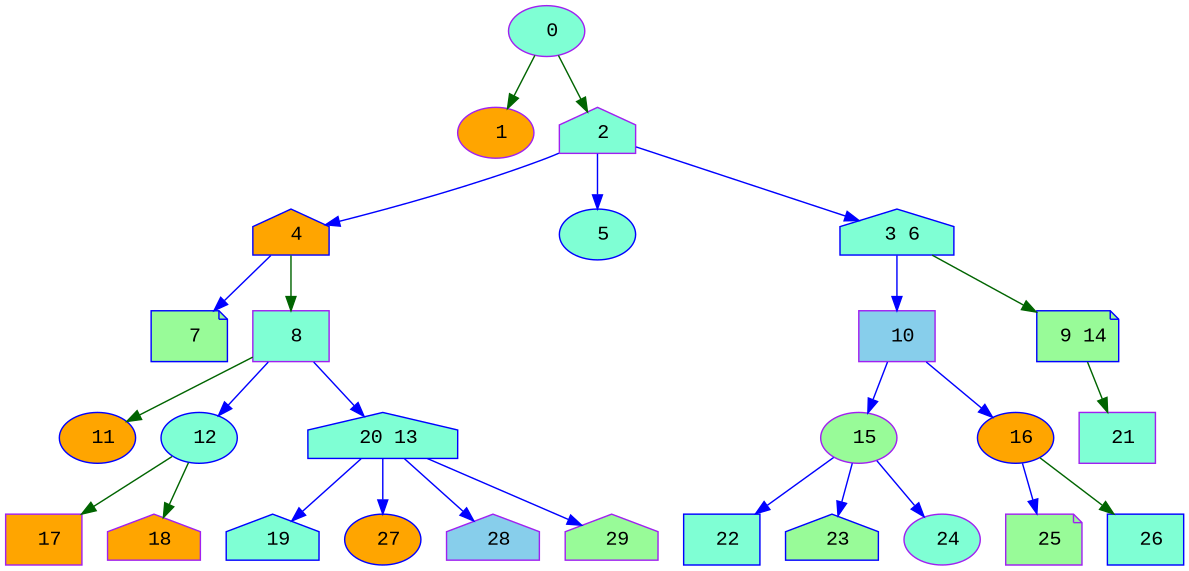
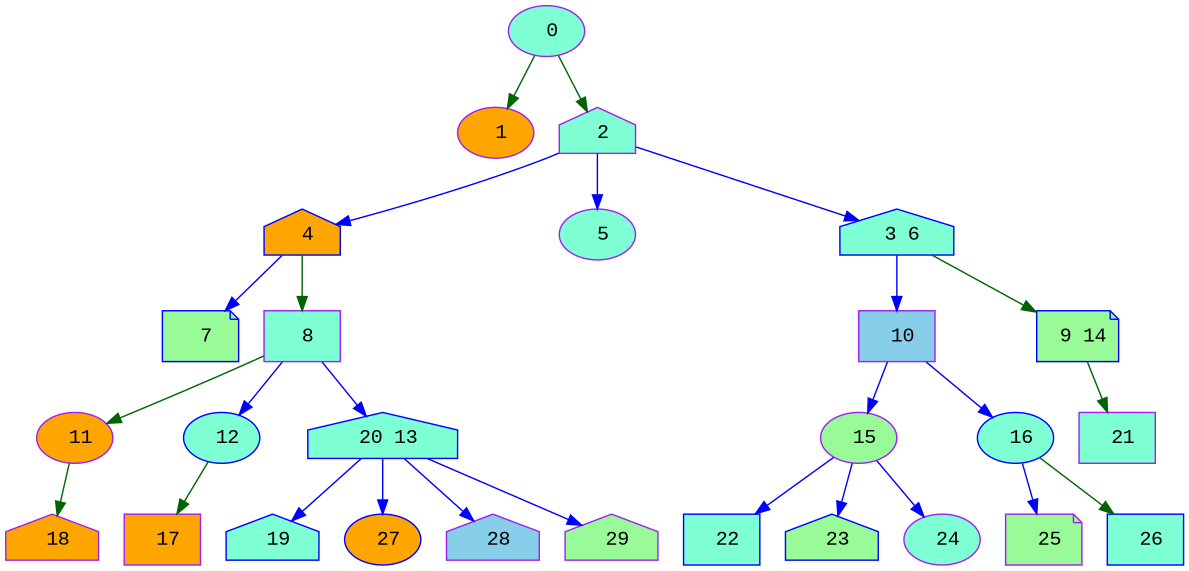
node "5": color blue -> purple
node "11": color blue -> purple
node "16": fillcolor orange -> aquamarine
edge "12" -> "18": now "11" -> "18"
